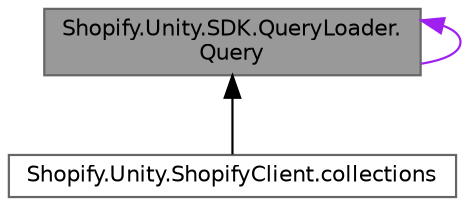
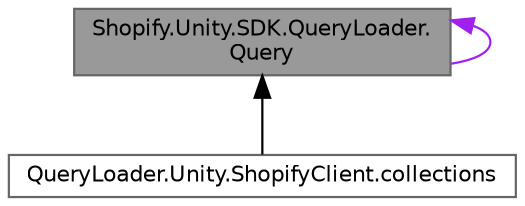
node "Shopify.Unity.ShopifyClient.collections": label "Shopify.Unity.ShopifyClient.collections" -> "QueryLoader.Unity.ShopifyClient.collections"
